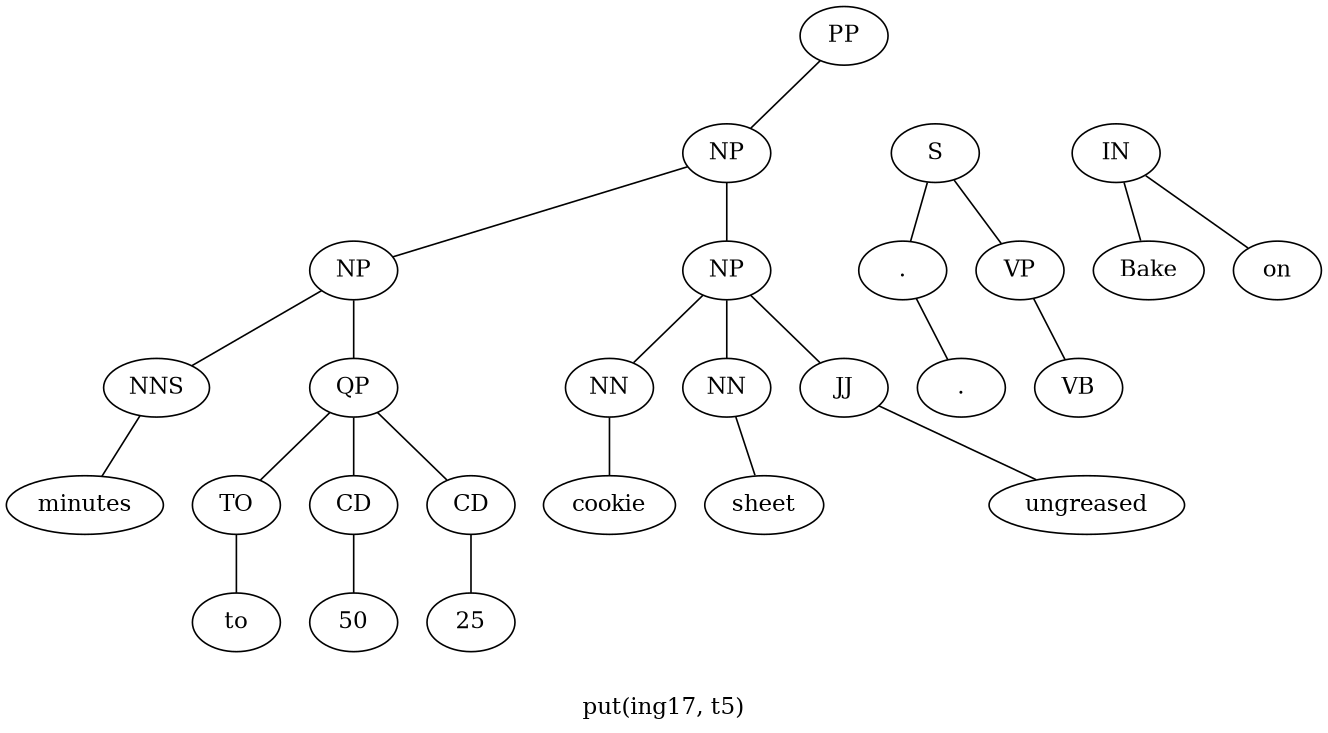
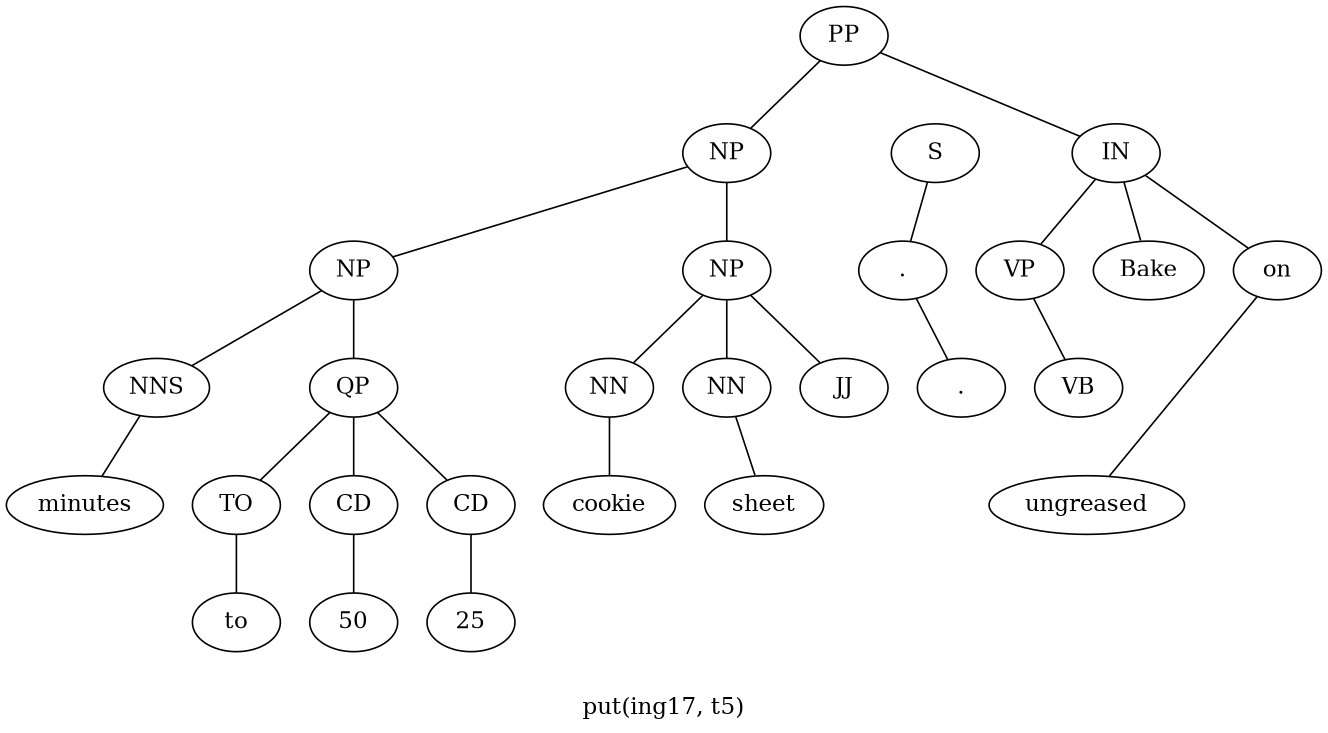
edge "PP" -- "IN": added
edge "S" -- "VP": now "IN" -- "VP"
edge "JJ" -- "ungreased": now "on" -- "ungreased"
